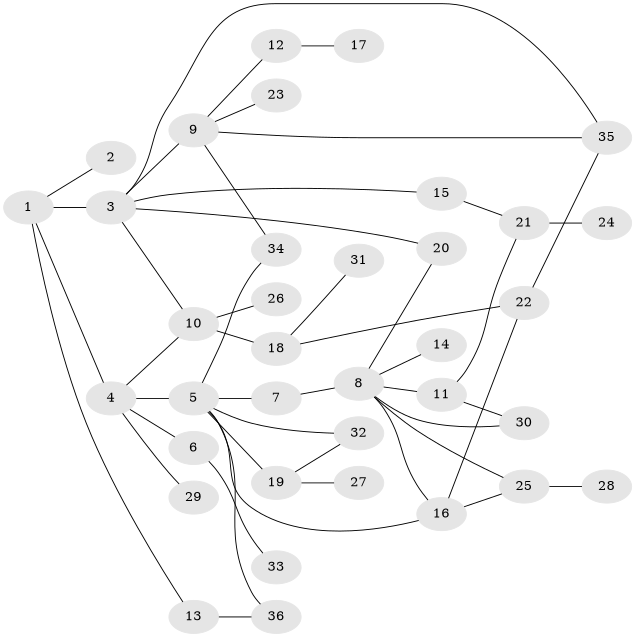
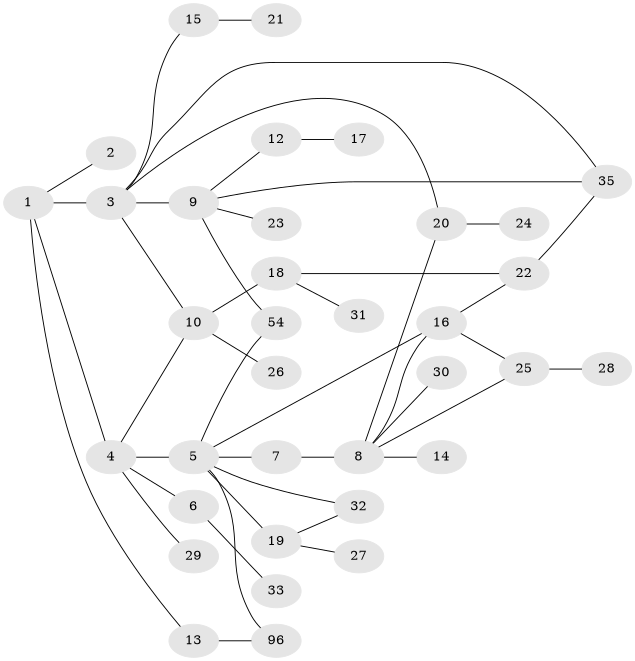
edge "21" -- "24": now "20" -- "24"
node "34": label "34" -> "54"
node "11": removed
node "36": label "36" -> "96"
